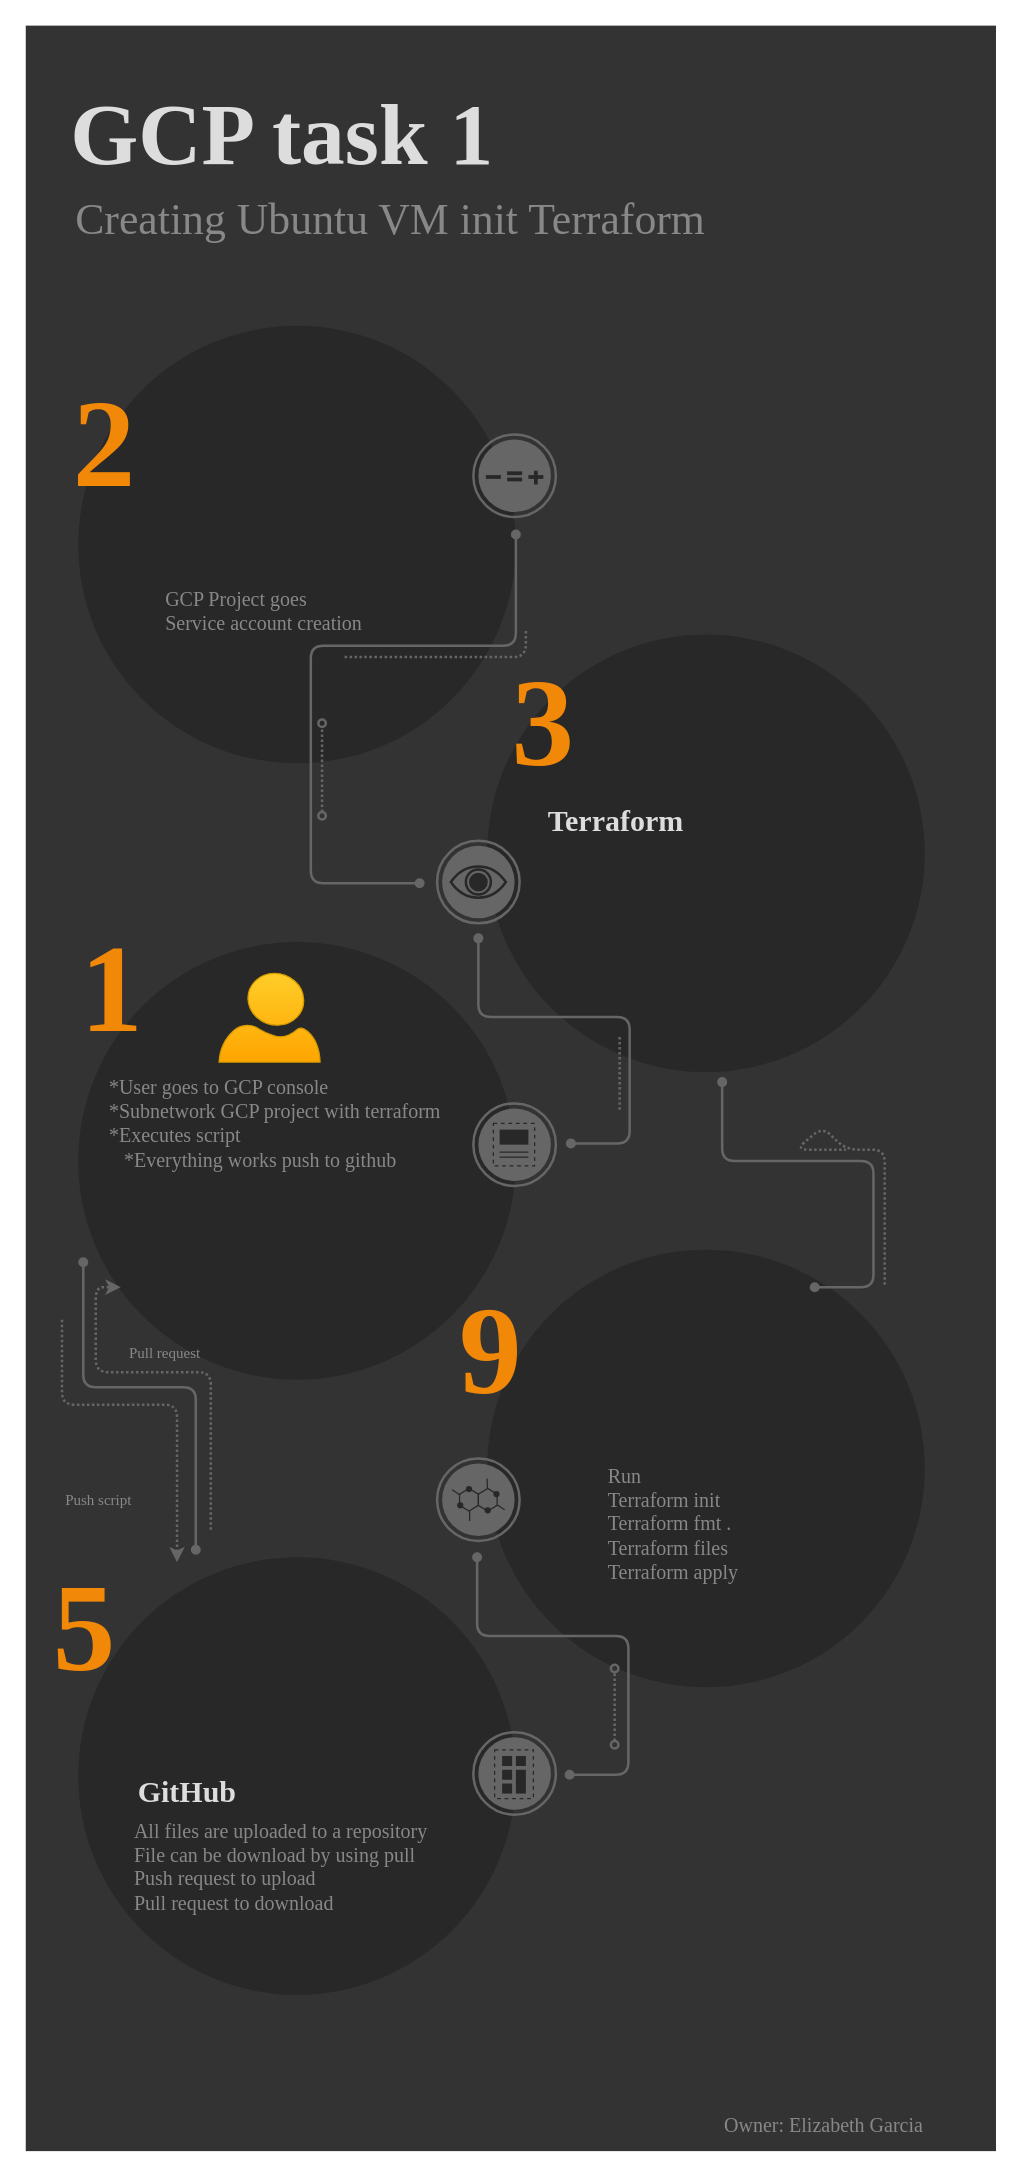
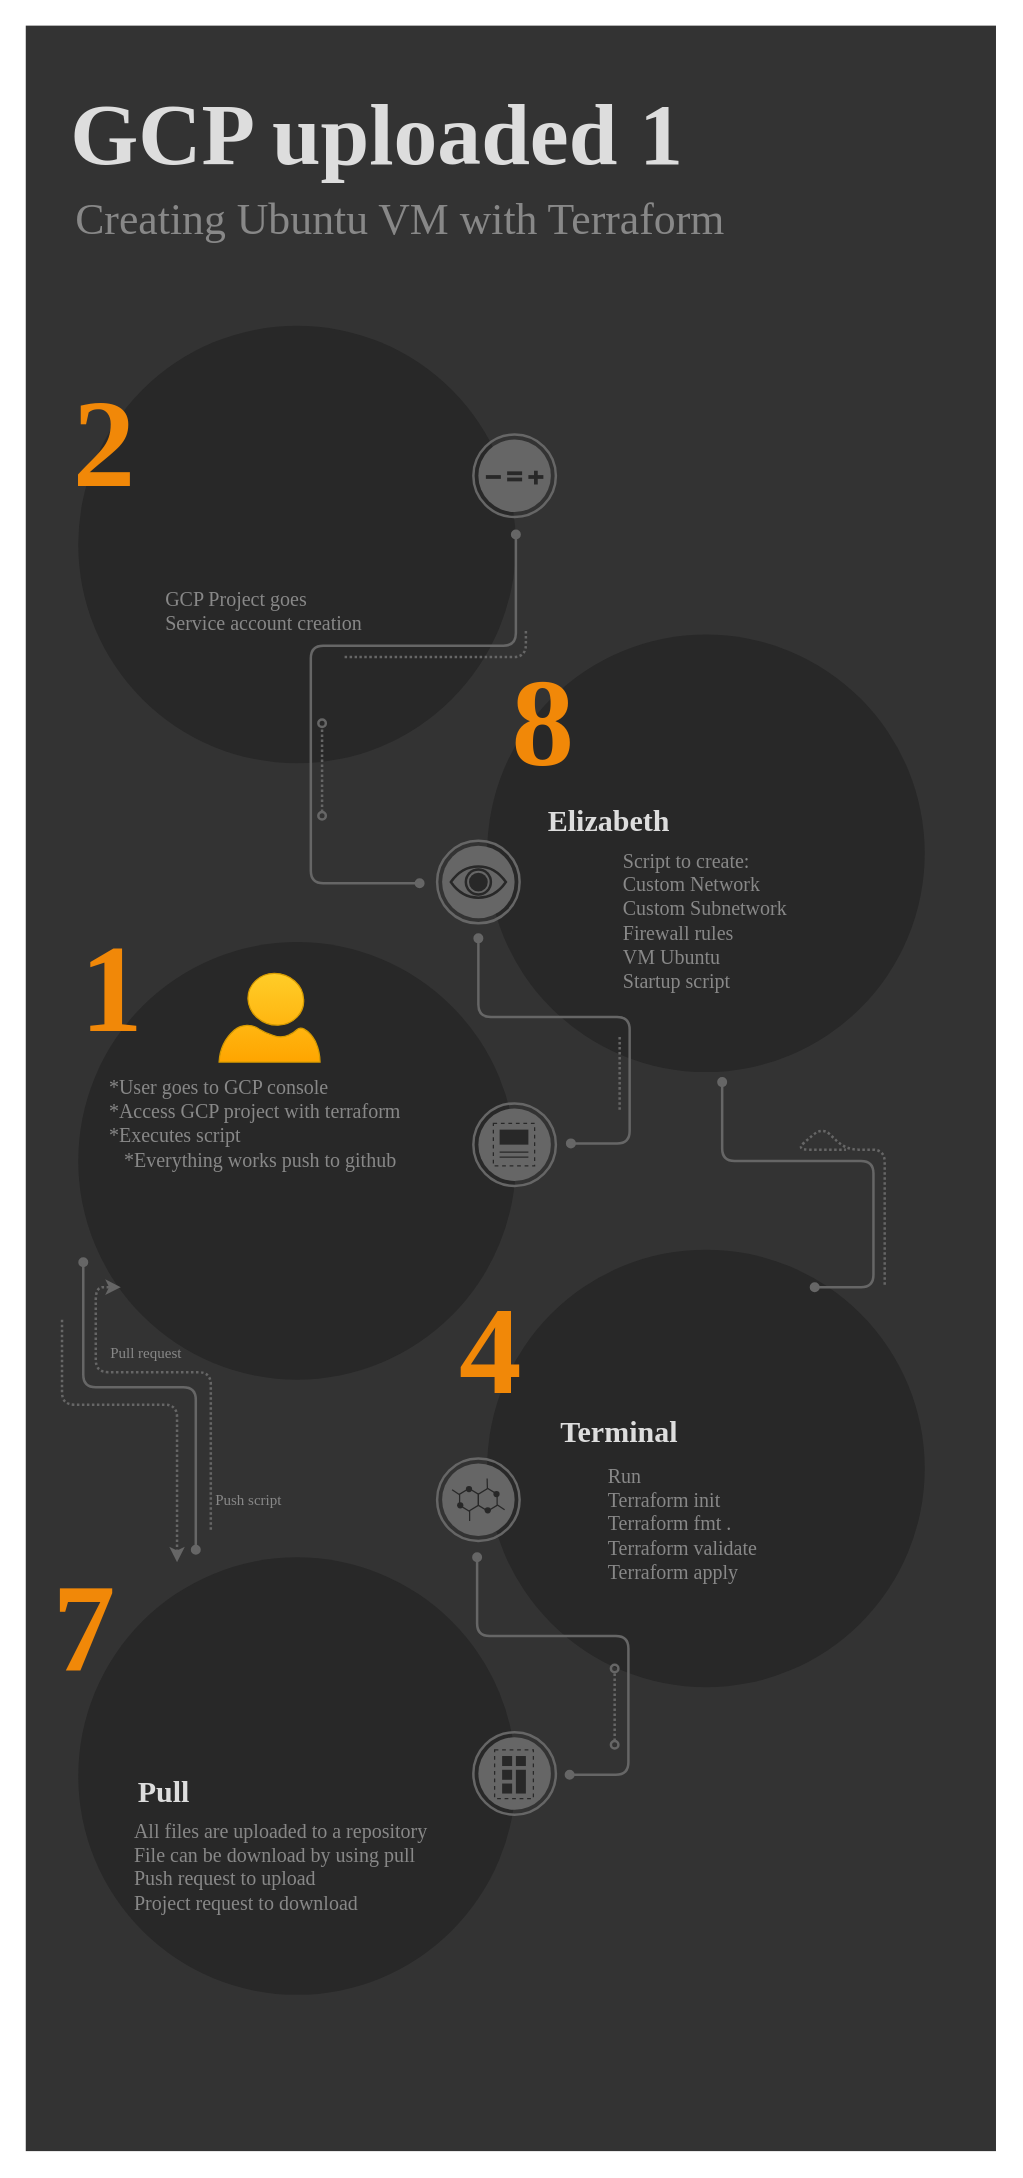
node "GCP task 1": label "GCP task 1" -> "GCP uploaded 1"
node "Creating Ubuntu VM init Terraform": label "Creating Ubuntu VM init Terraform" -> "Creating Ubuntu VM with Terraform"
node "3": label "3" -> "8"
node "Terraform": label "Terraform" -> "Elizabeth"
node "Script to create: Custom Network Custom Subnetwork Firewall rules VM Ubuntu Startup script": added
node "*User goes to GCP console *Subnetwork GCP project with terraform *Executes script *Everything works push to github": label "*User goes to GCP console *Subnetwork GCP project with terraform *Executes script *Everything works push to github" -> "*User goes to GCP console *Access GCP project with terraform *Executes script *Everything works push to github"
node "Pull request": moved (183, 1348) -> (164, 1348)
node "9": label "9" -> "4"
node "Terminal": added
node "Push script": moved (113, 1496) -> (263, 1496)
node "Run Terraform init Terraform fmt . Terraform files Terraform apply": label "Run Terraform init Terraform fmt . Terraform files Terraform apply" -> "Run Terraform init Terraform fmt . Terraform validate Terraform apply"
node "5": label "5" -> "7"
node "GitHub": label "GitHub" -> "Pull"
node "All files are uploaded to a repository File can be download by using pull Push request to upload Pull request to download": label "All files are uploaded to a repository File can be download by using pull Push request to upload Pull request to download" -> "All files are uploaded to a repository File can be download by using pull Push request to upload Project request to download"
node "Owner: Elizabeth Garcia": removed
